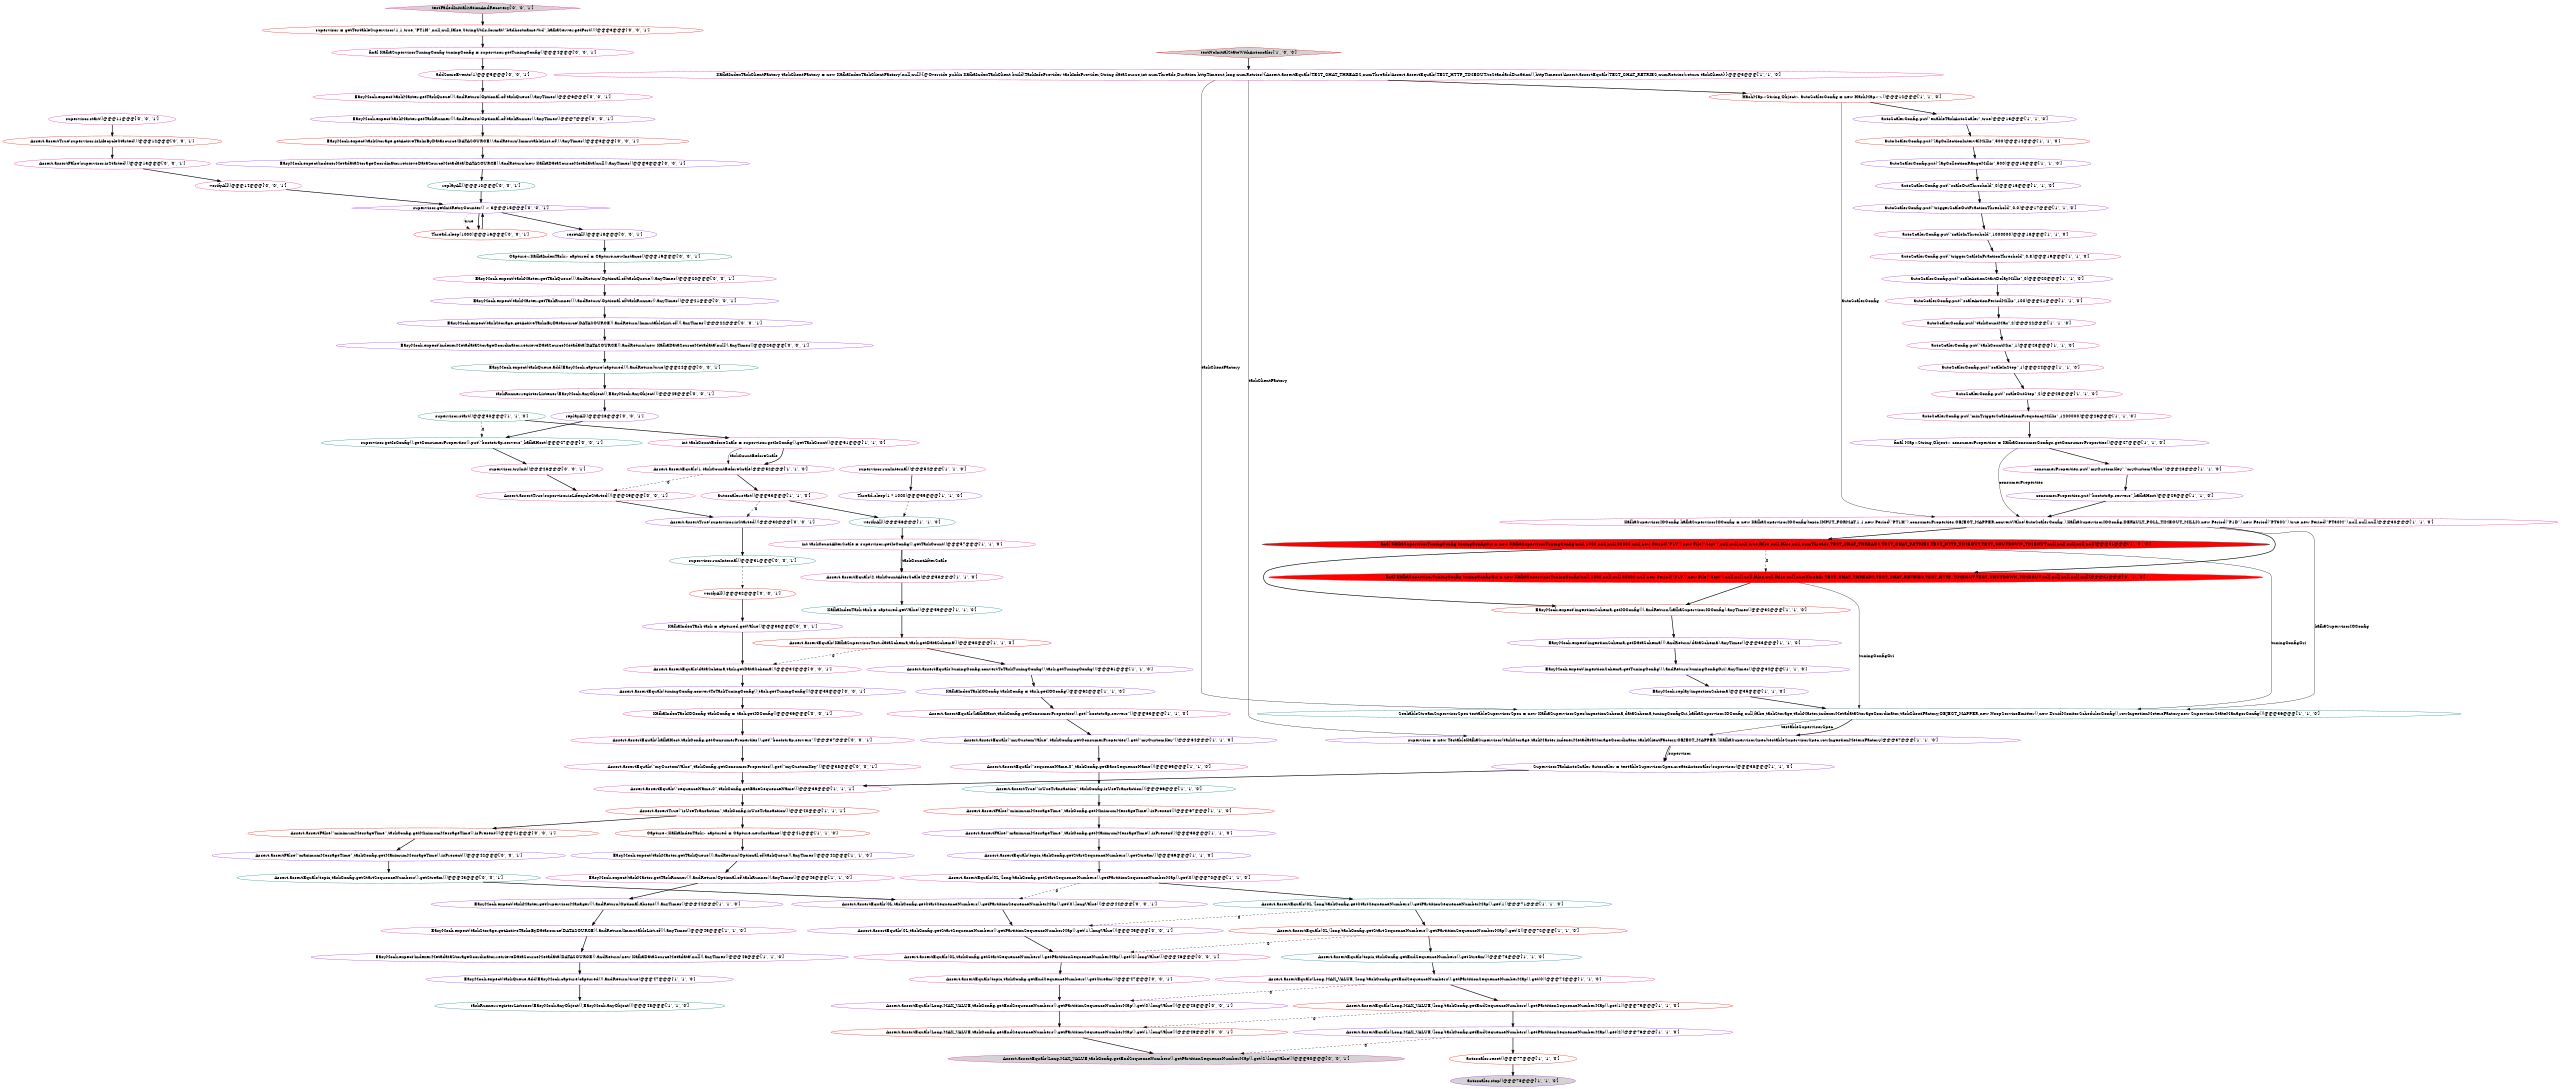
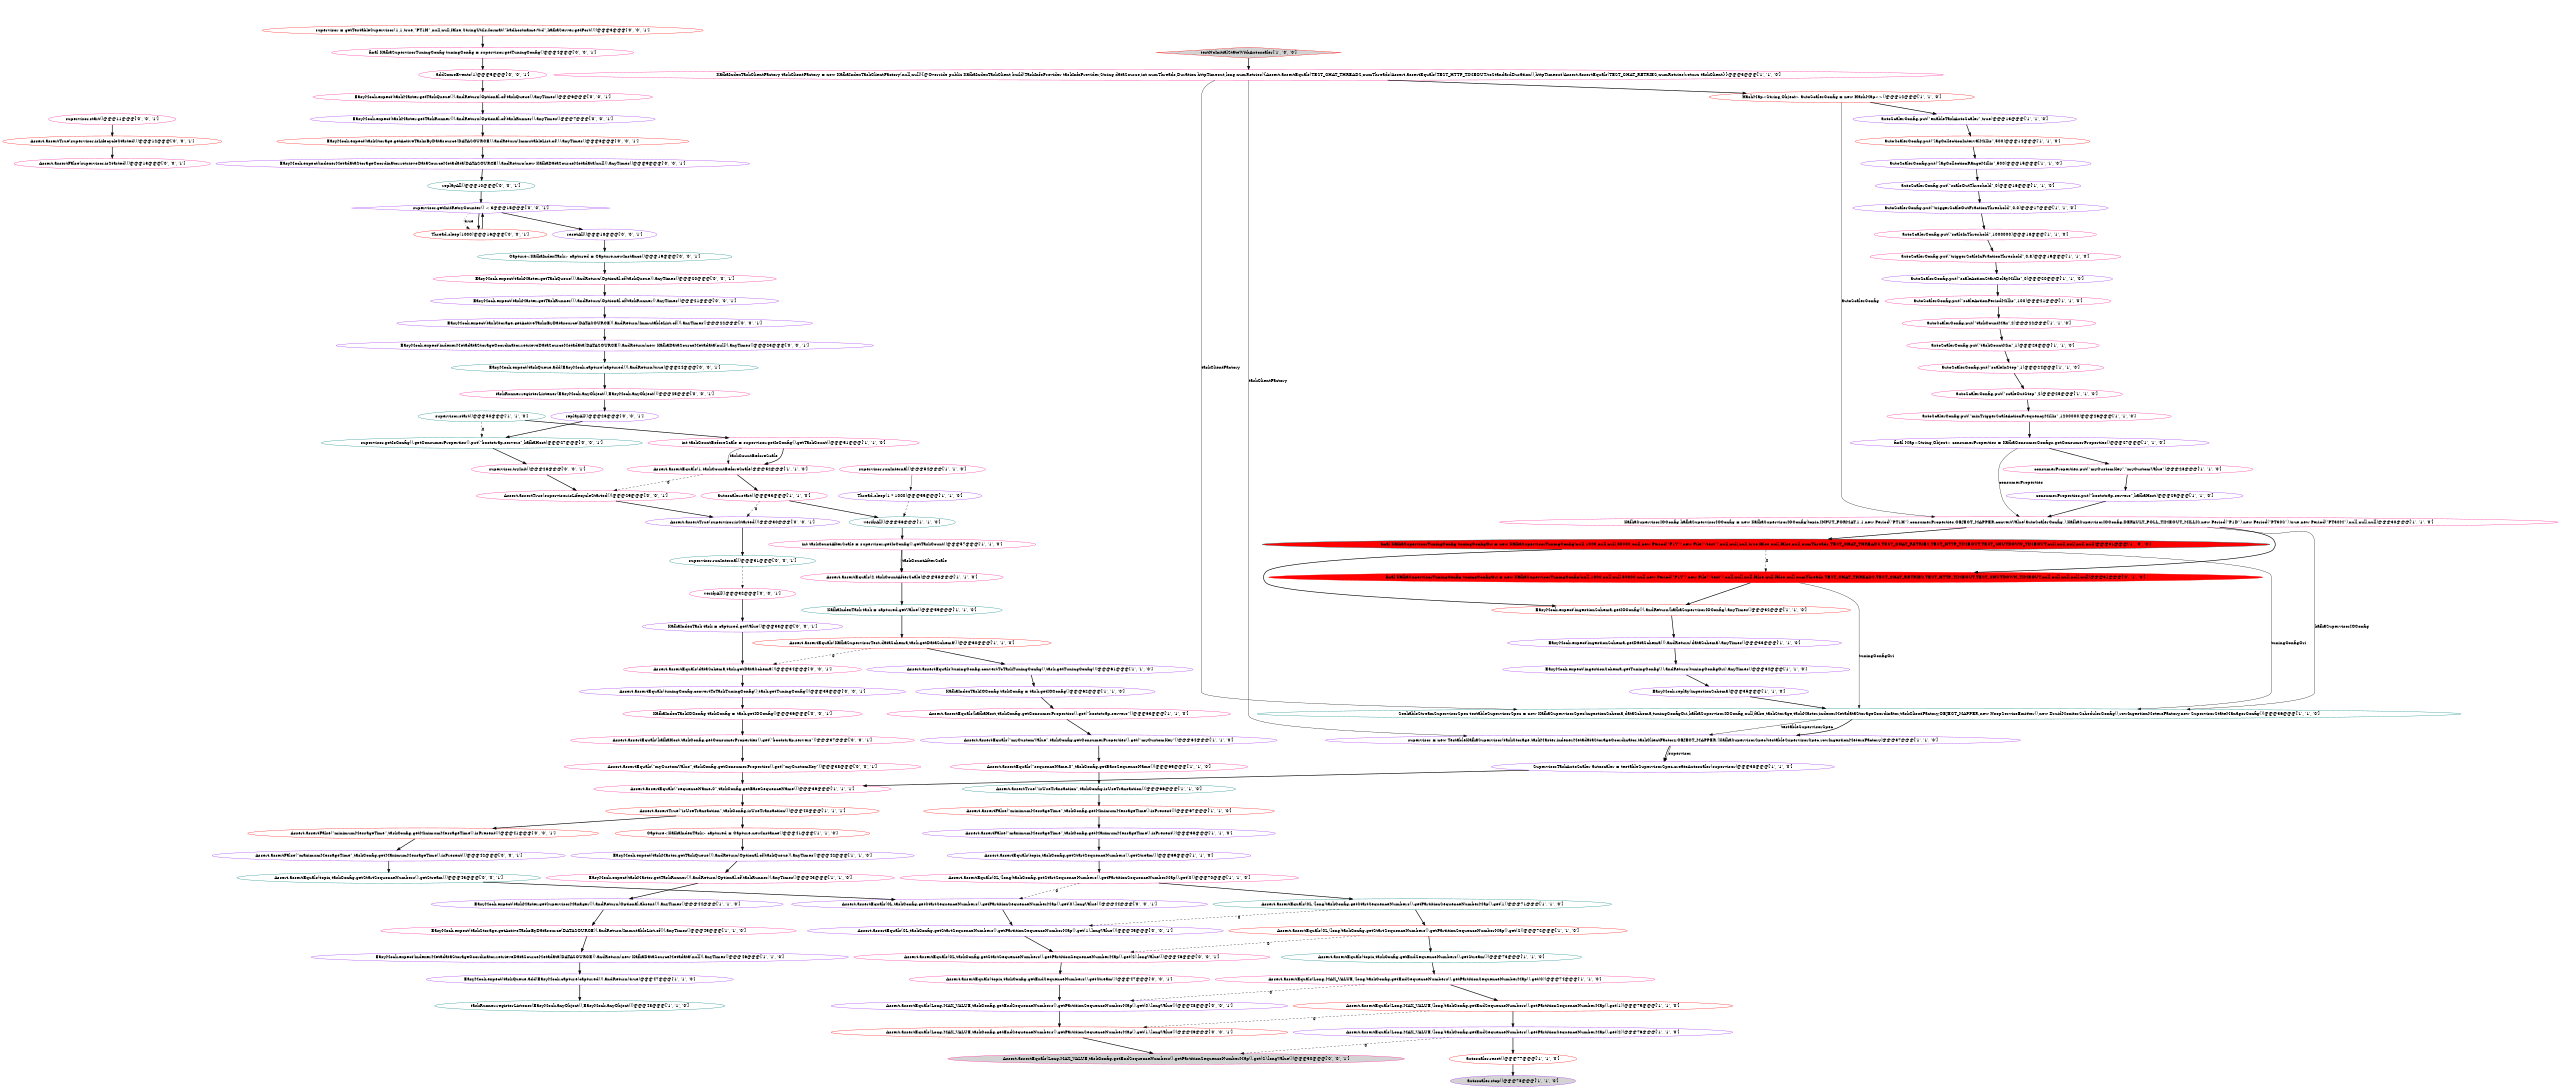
node "testFailedInitializationAndRecovery['0', '0', '1']": removed
node "verifyAll()@@@14@@@['0', '0', '1']": removed
edge "supervisor.runInternal()@@@54@@@['1', '1', '0']" -> "Thread.sleep(1 * 1000)@@@55@@@['1', '1', '0']": style bold -> solid
node "verifyAll()@@@32@@@['0', '0', '1']": color red -> deeppink
